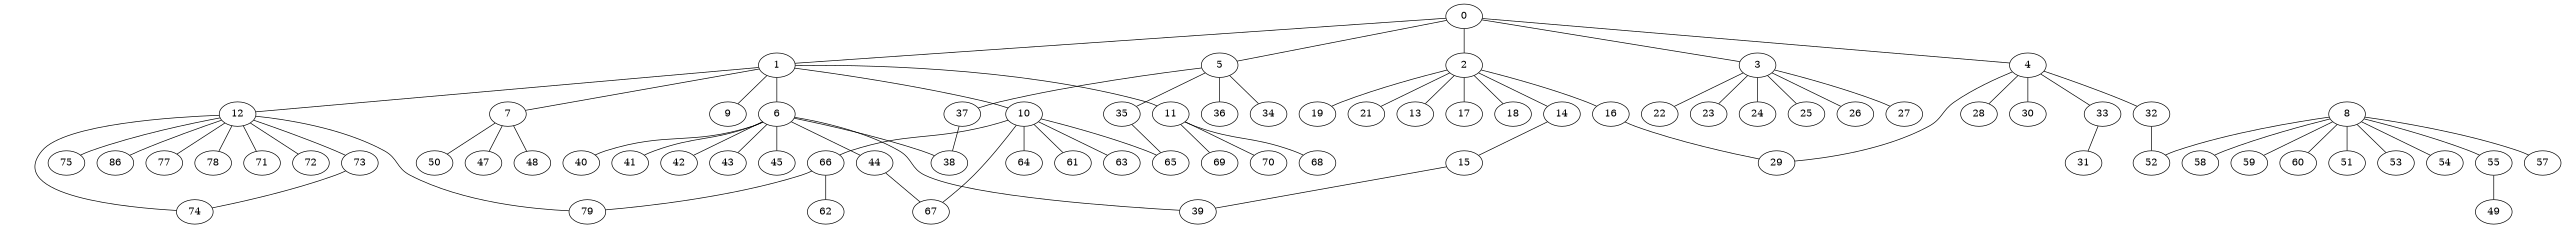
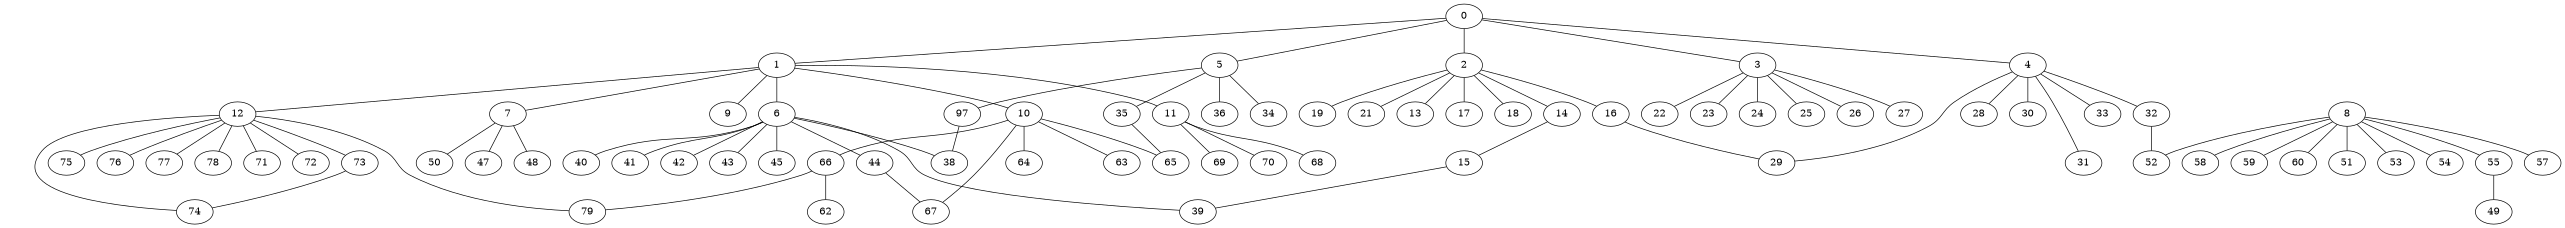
node "37": label "37" -> "97"
edge "33" -- "31": now "4" -- "31"
node "86": label "86" -> "76"
node "61": removed
